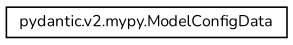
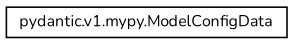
node "pydantic.v2.mypy.ModelConfigData": label "pydantic.v2.mypy.ModelConfigData" -> "pydantic.v1.mypy.ModelConfigData"
